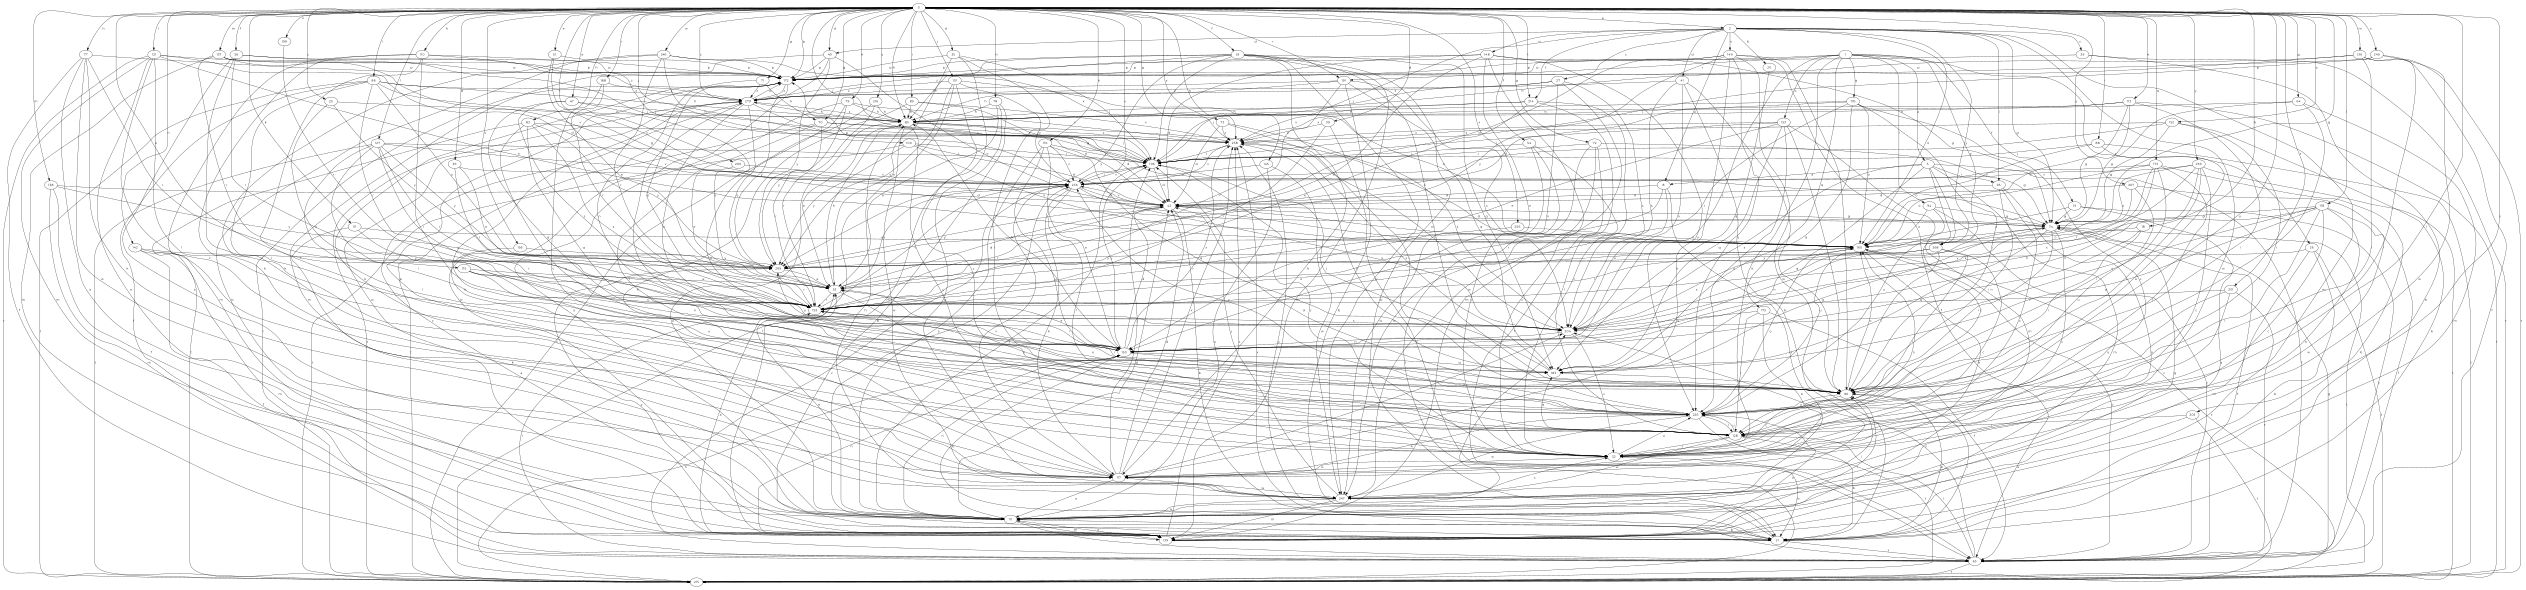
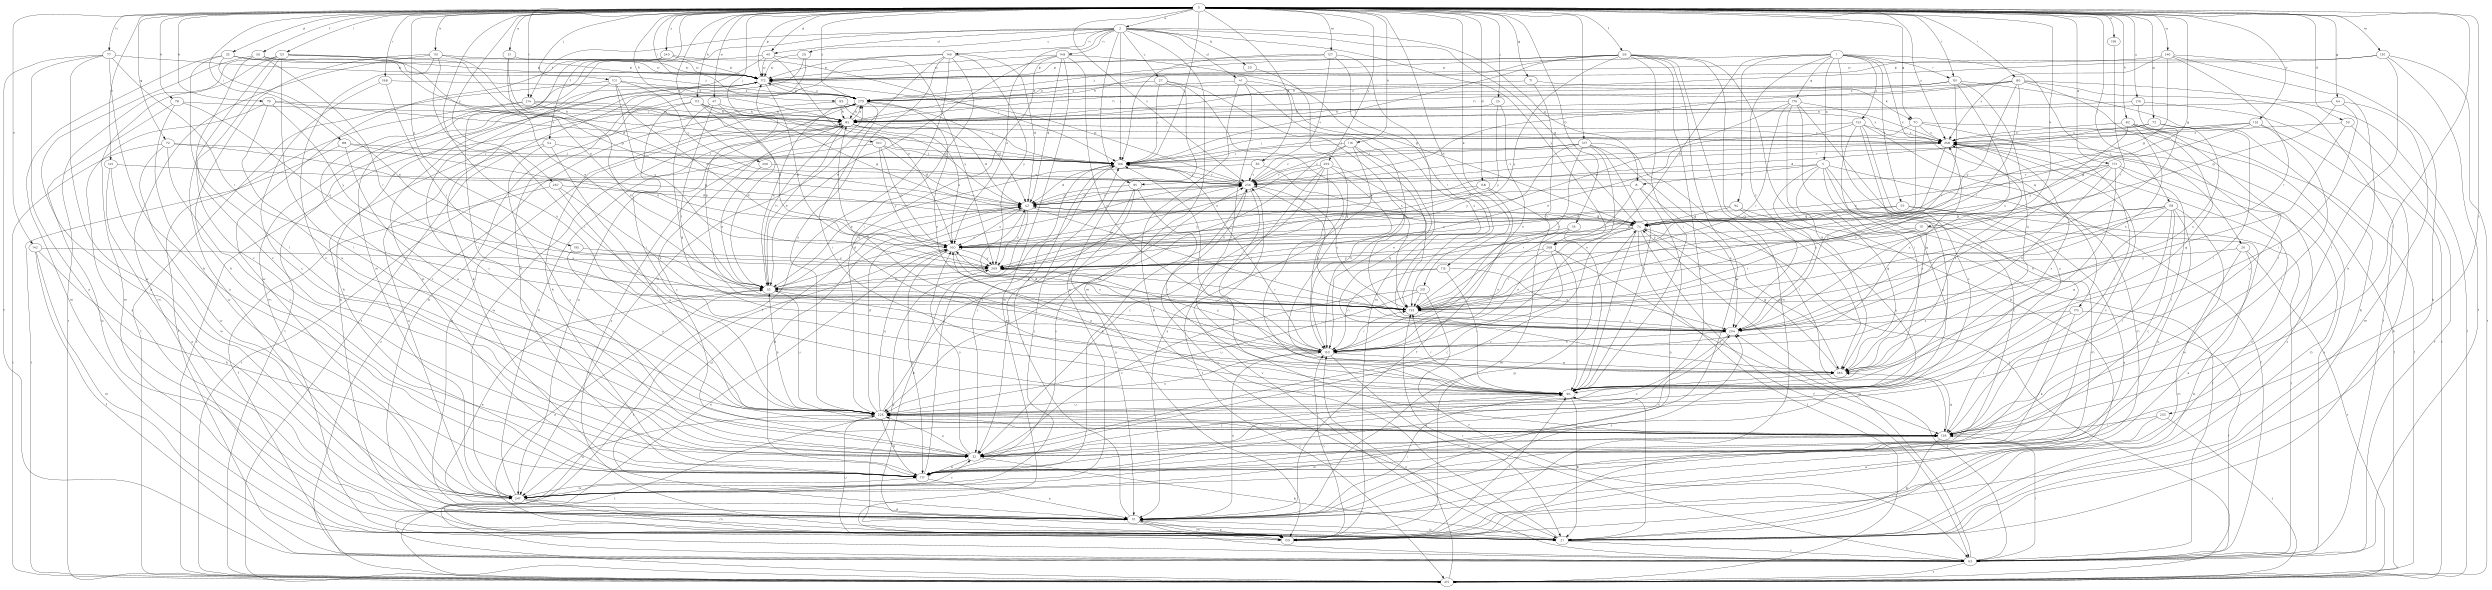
node "256": removed
